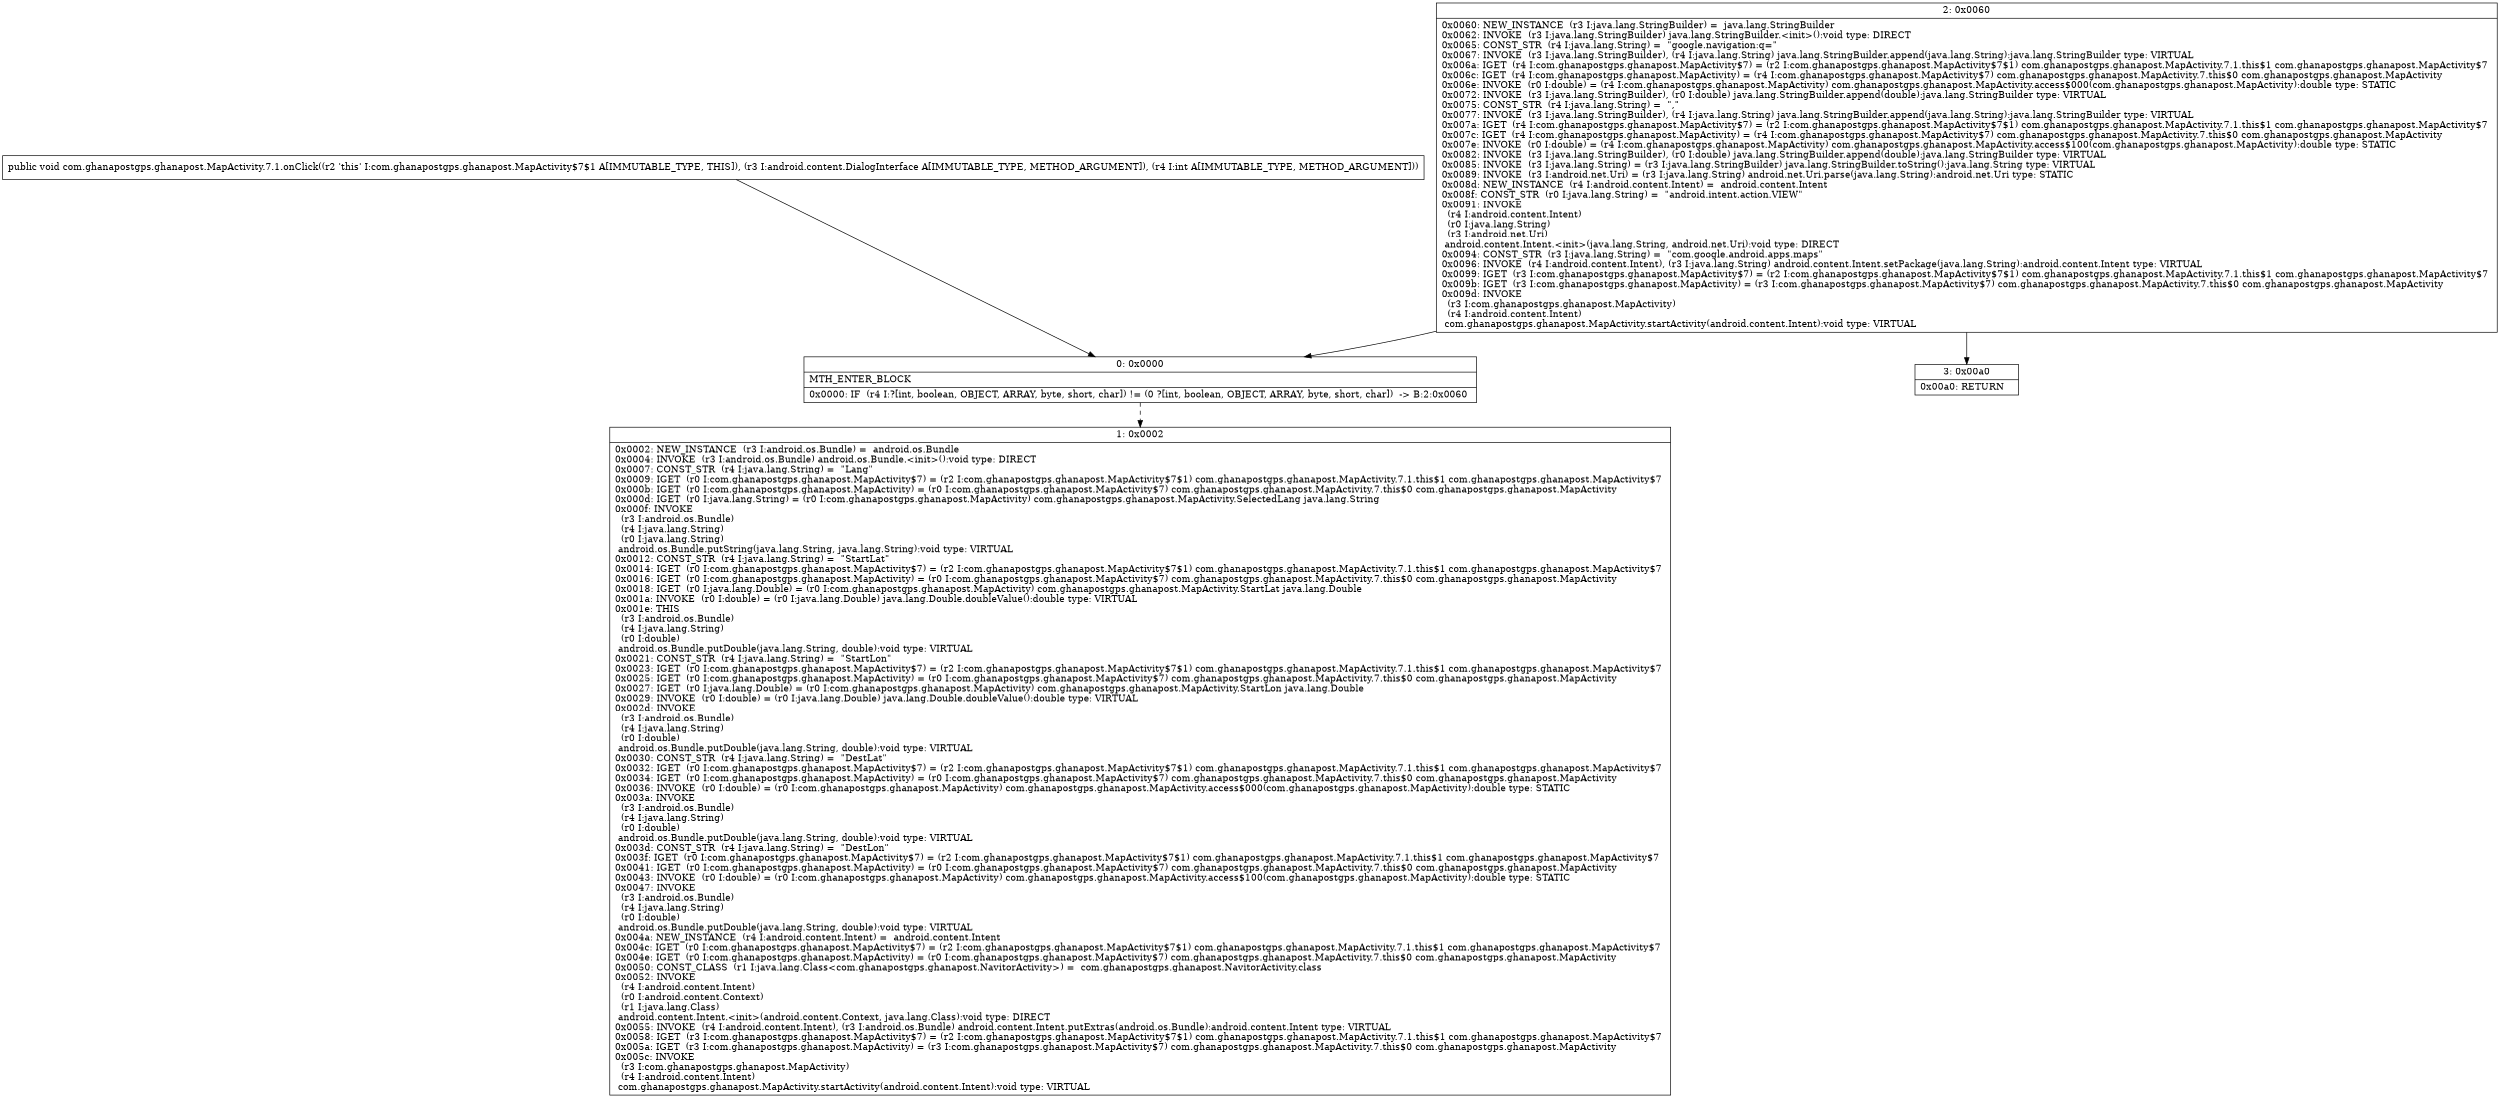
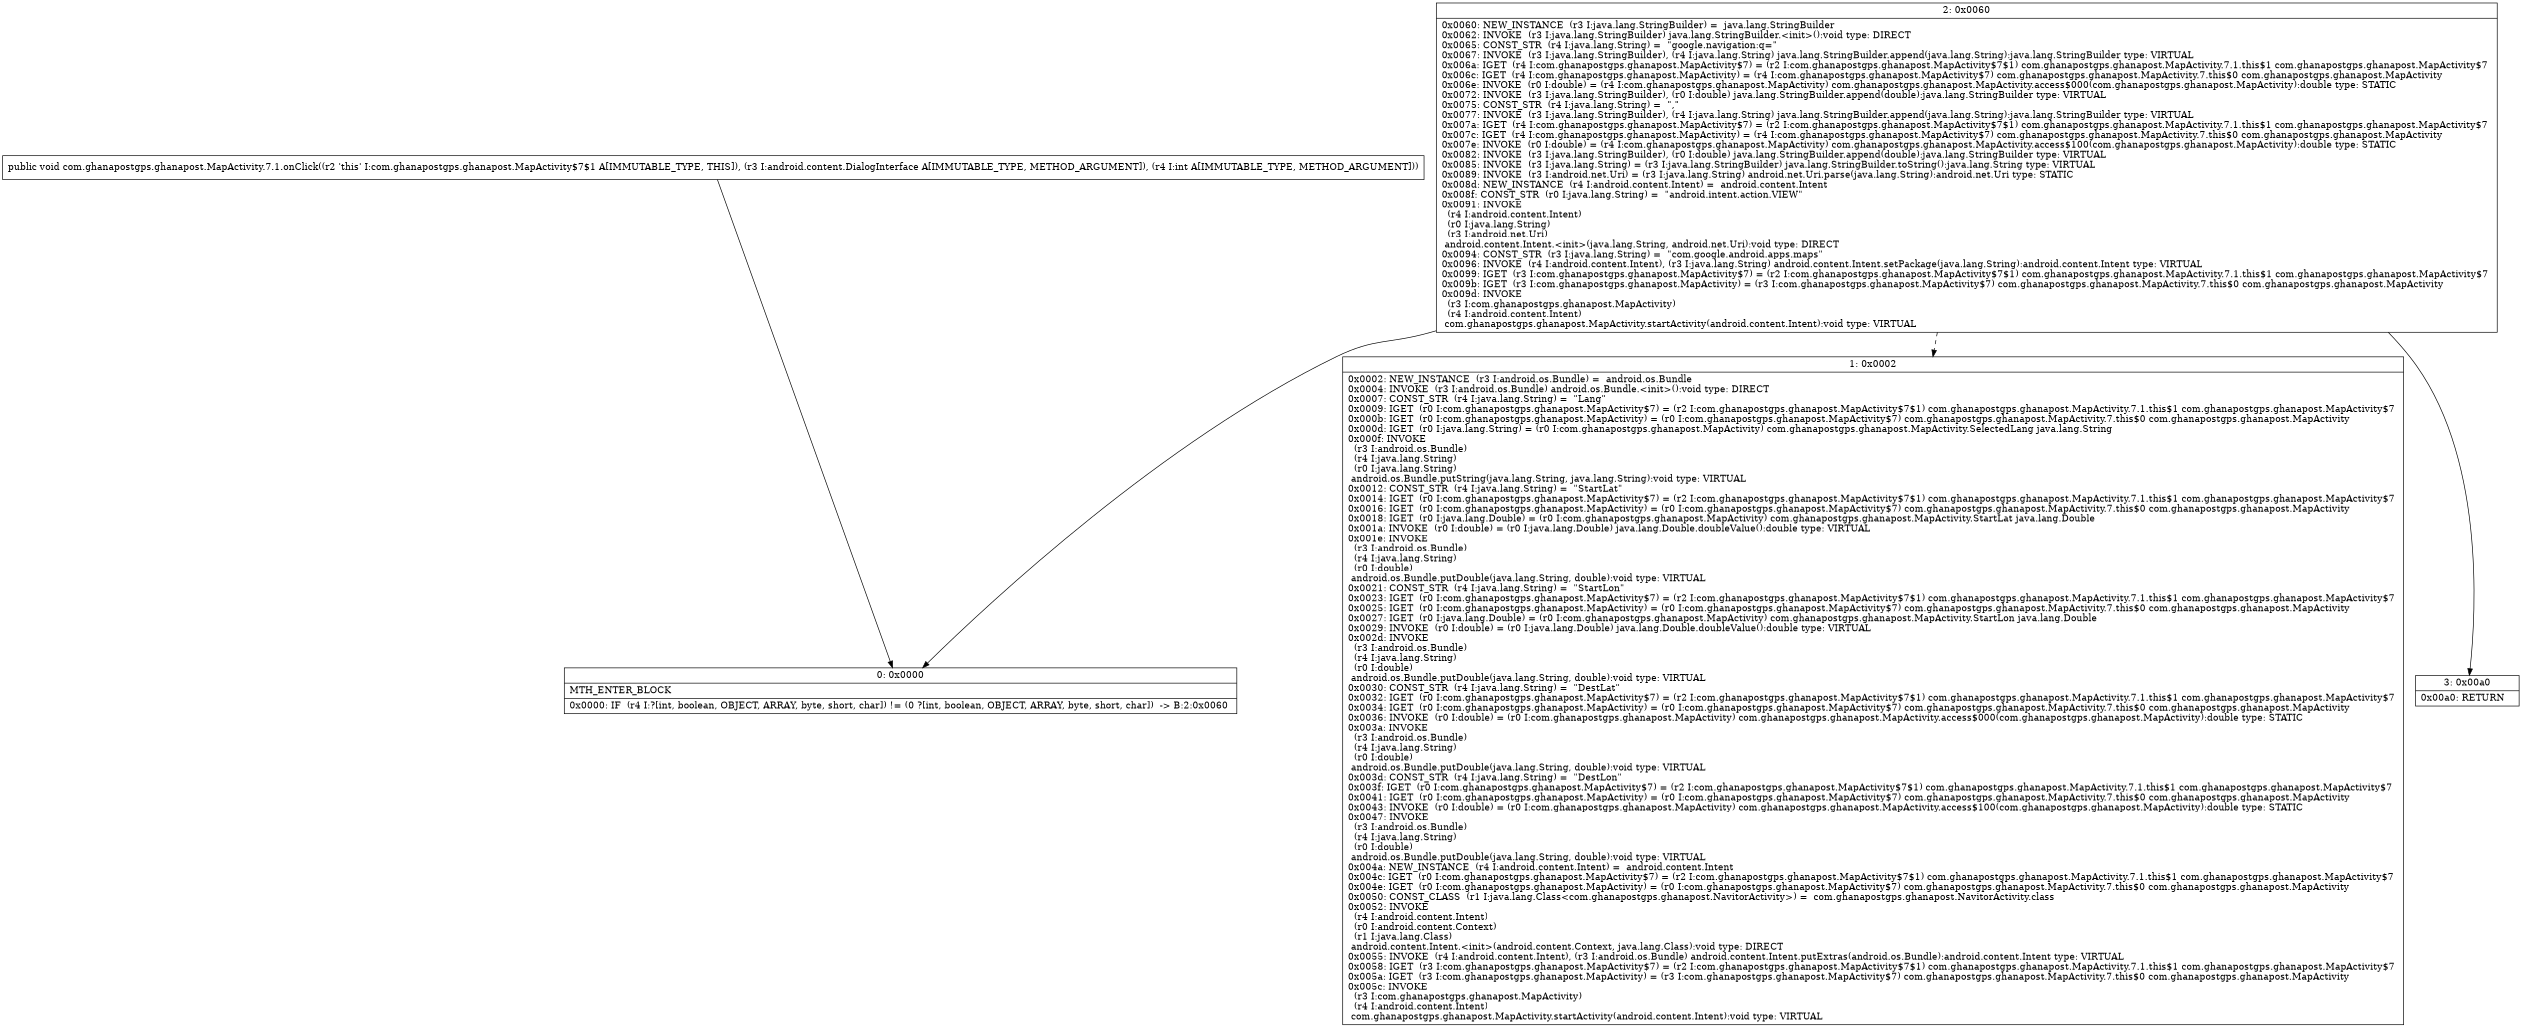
edge "0: 0x0000" -> "1: 0x0002": now "2: 0x0060" -> "1: 0x0002"
node "1: 0x0002": text "0x001e: THIS" -> "0x001e: INVOKE"
